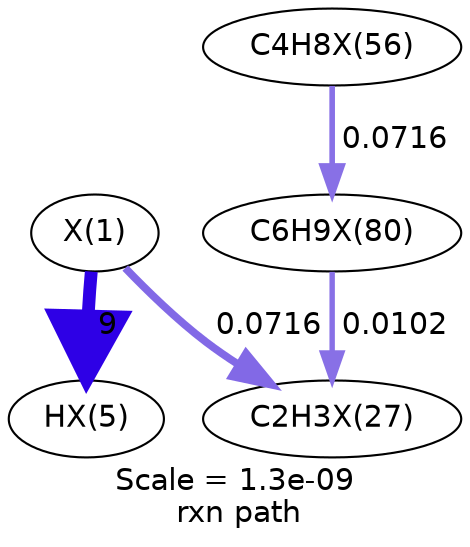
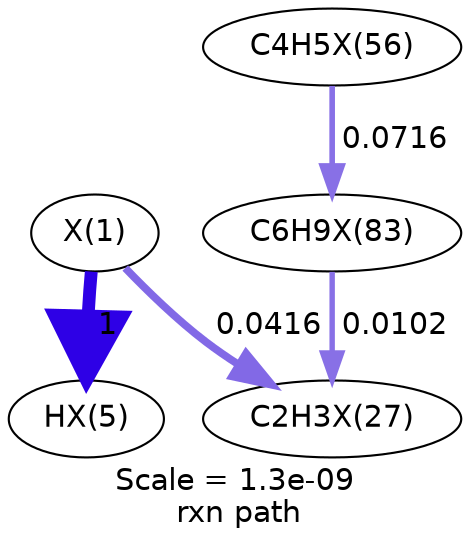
node "C4H8X(56)": label "C4H8X(56)" -> "C4H5X(56)"
node "C6H9X(80)": label "C6H9X(80)" -> "C6H9X(83)"
edge "X(1)" -> "HX(5)": label " 9" -> " 1"
edge "X(1)" -> "C2H3X(27)": label " 0.0716" -> " 0.0416"
